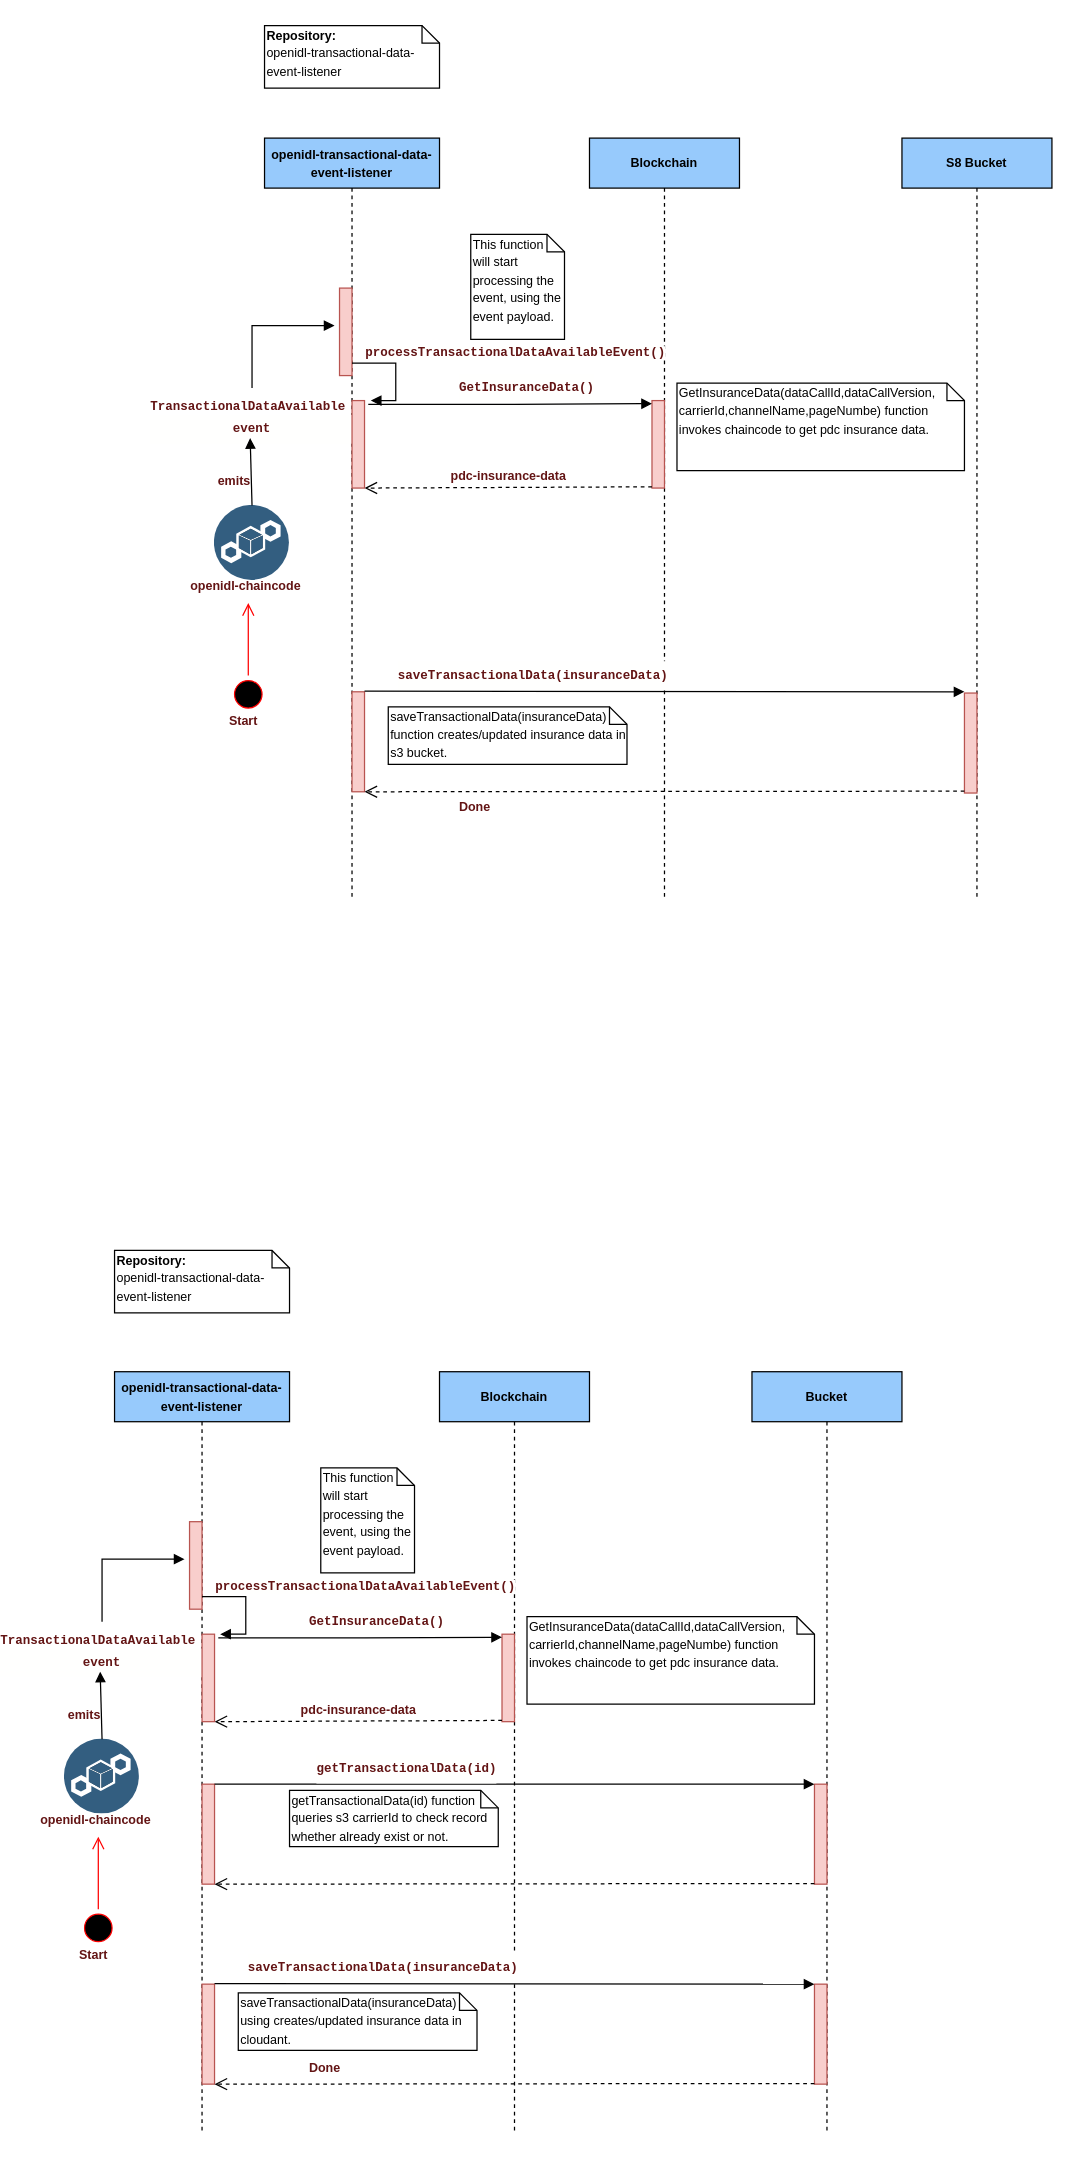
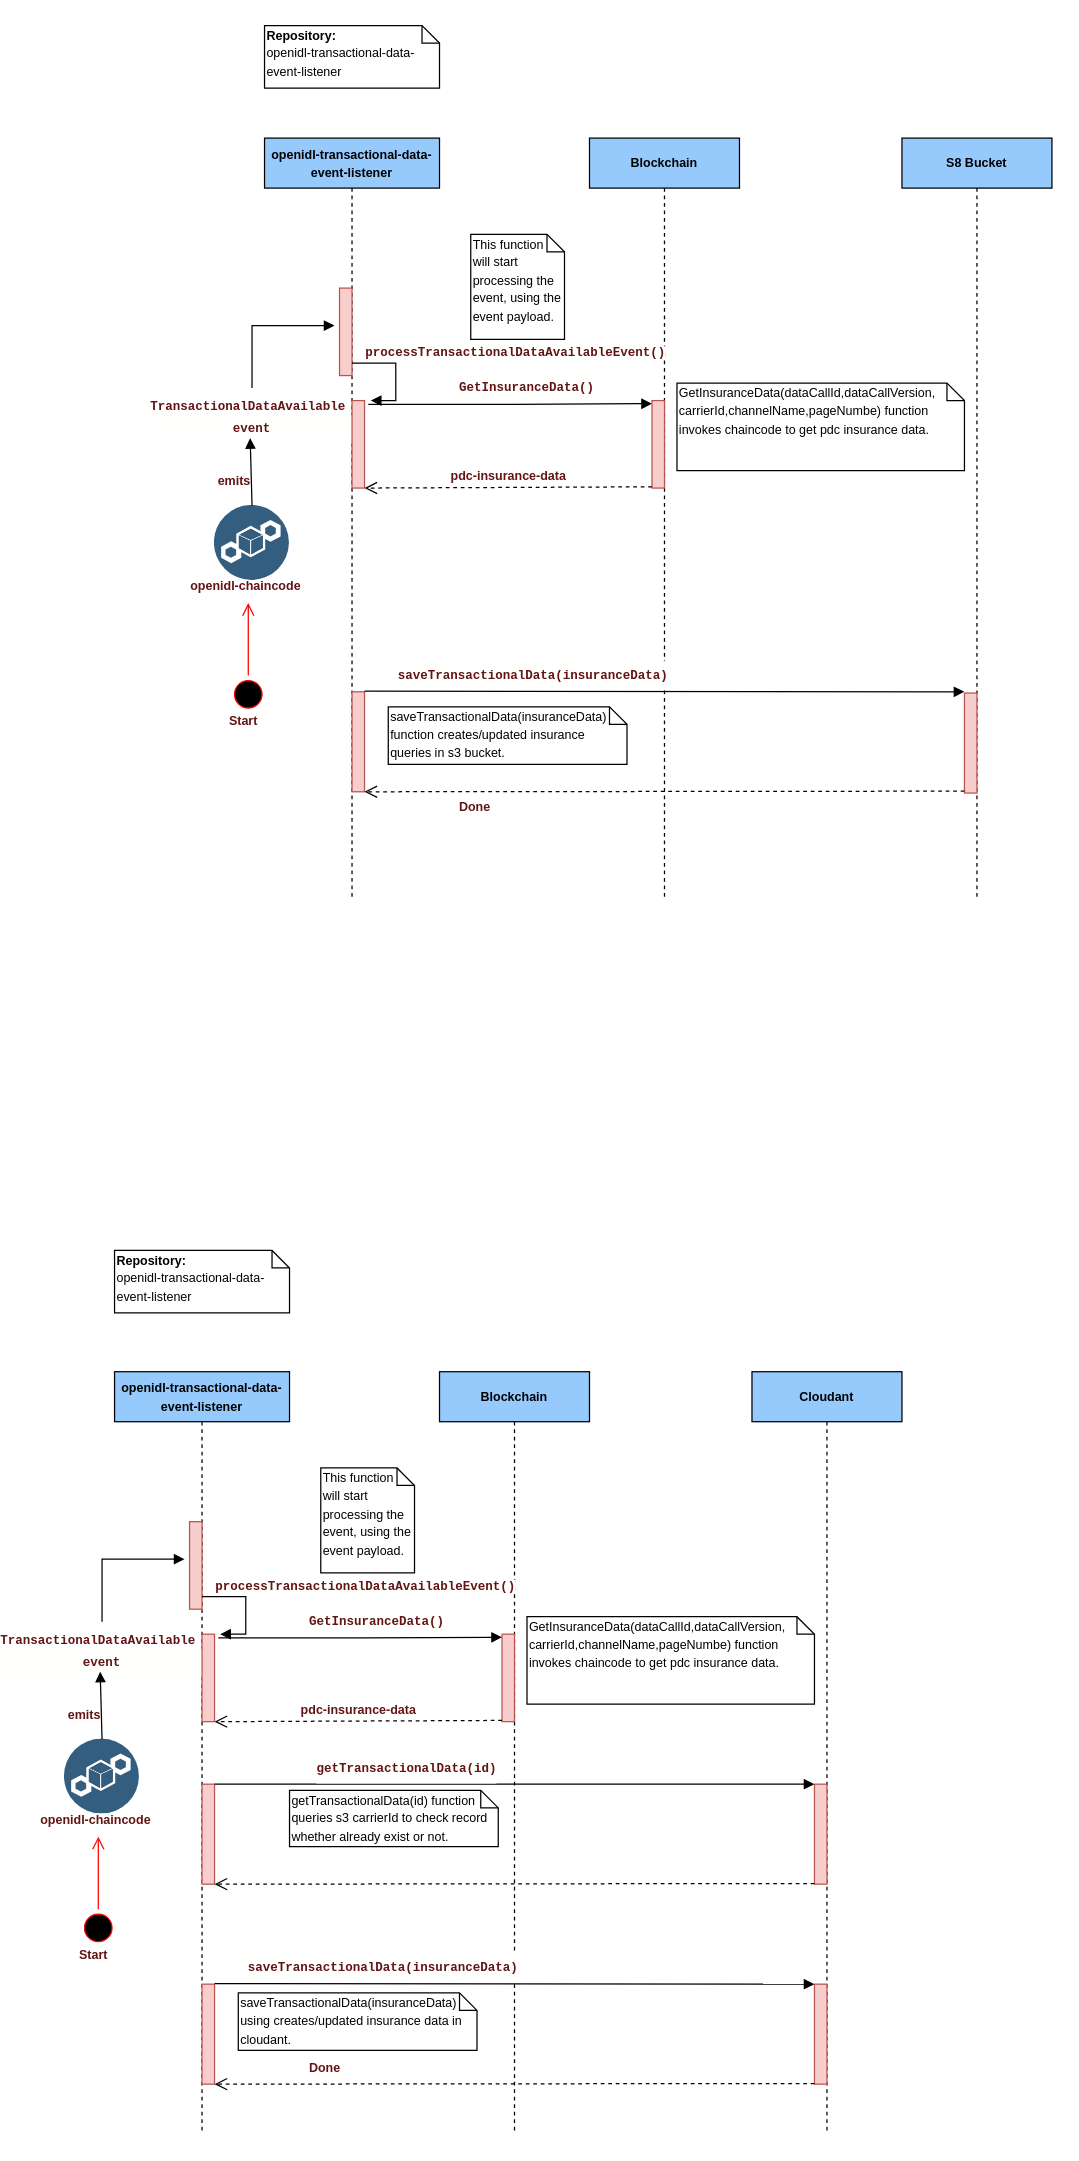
node "saveTransactionalData(insuranceData) function creates/updated insurance data in s3 bucket.": label "saveTransactionalData(insuranceData) function creates/updated insurance data in s3 bucket." -> "saveTransactionalData(insuranceData) function creates/updated insurance queries in s3 bucket."
node "Bucket": label "Bucket" -> "Cloudant"
